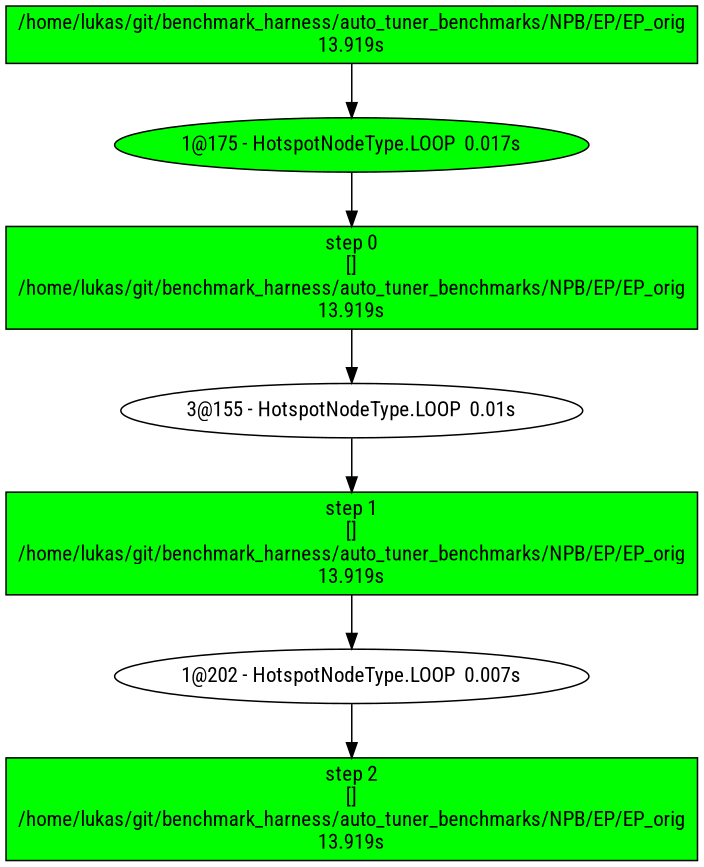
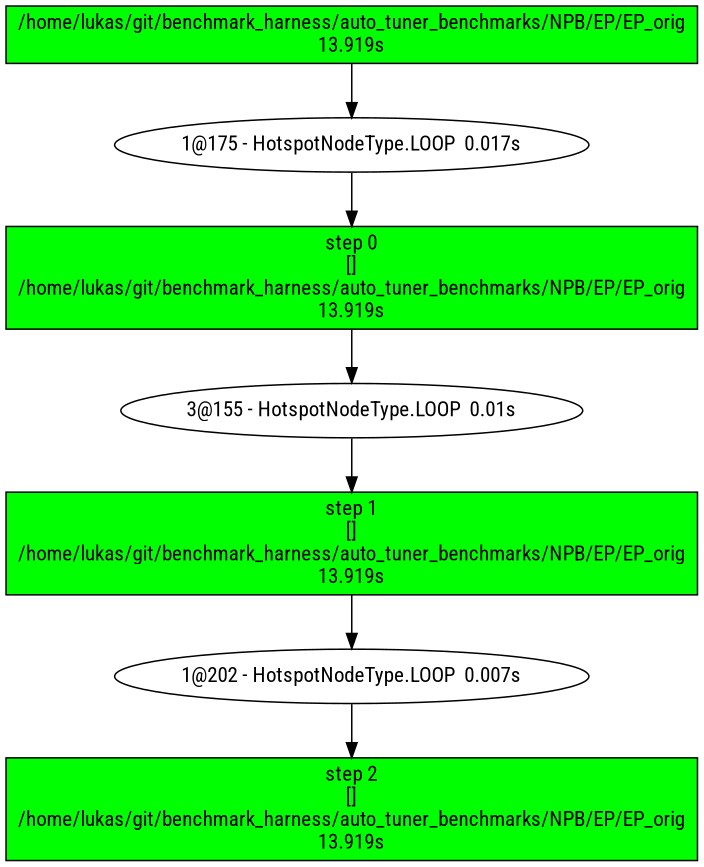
node "1@175 - HotspotNodeType.LOOP  0.017s": fillcolor green -> white
